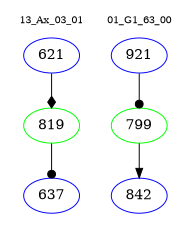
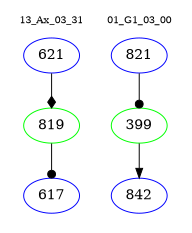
cluster "13_Ax_03_01": label "13_Ax_03_01" -> "13_Ax_03_31"
cluster "01_G1_63_00": label "01_G1_63_00" -> "01_G1_03_00"
node "921": label "921" -> "821"
node "799": label "799" -> "399"
node "637": label "637" -> "617"
